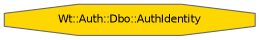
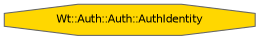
node "Wt::Auth::Dbo::AuthIdentity": label "Wt::Auth::Dbo::AuthIdentity" -> "Wt::Auth::Auth::AuthIdentity"
